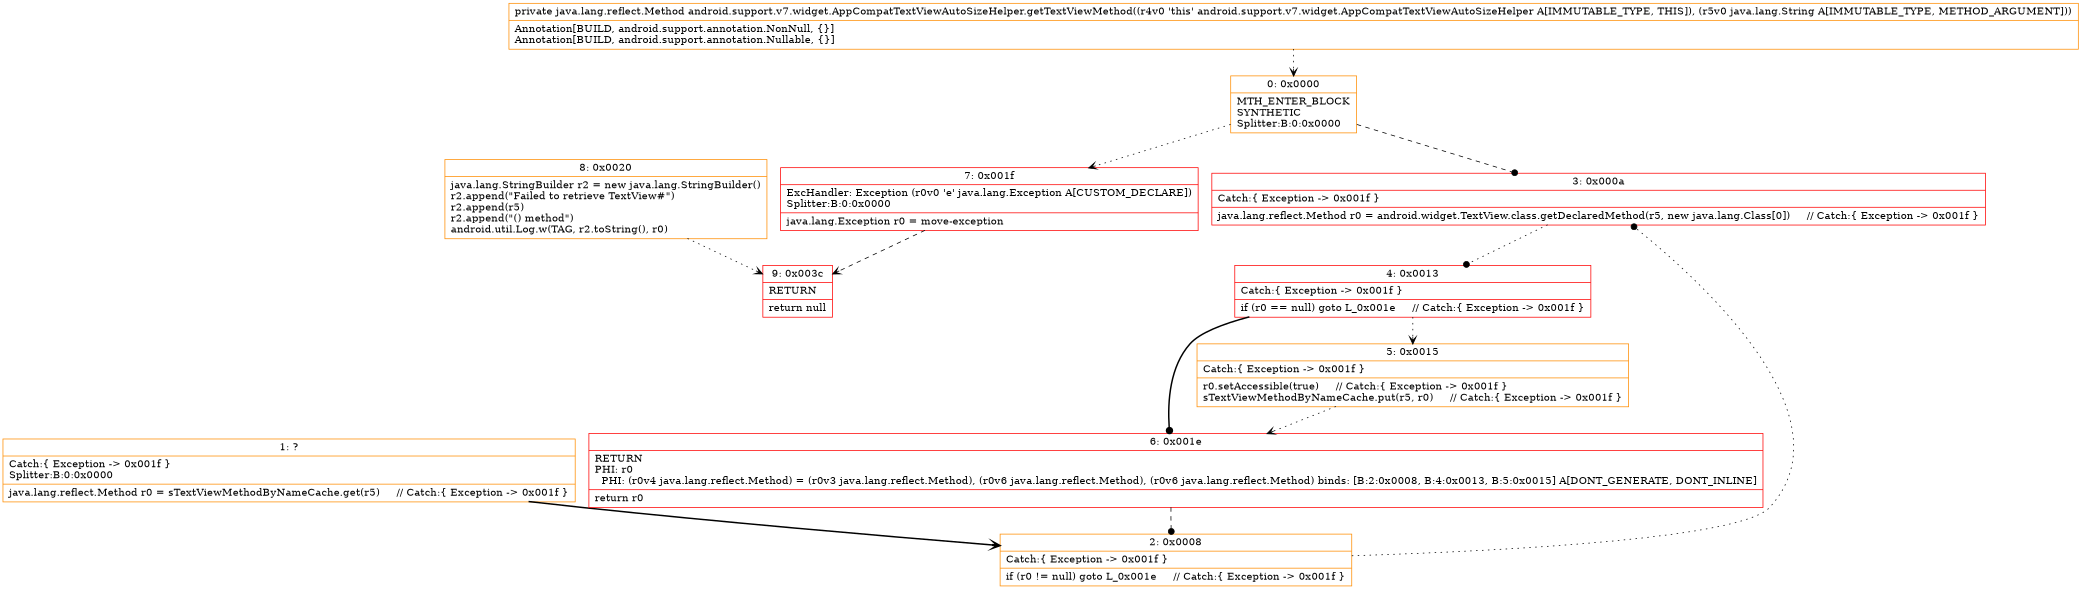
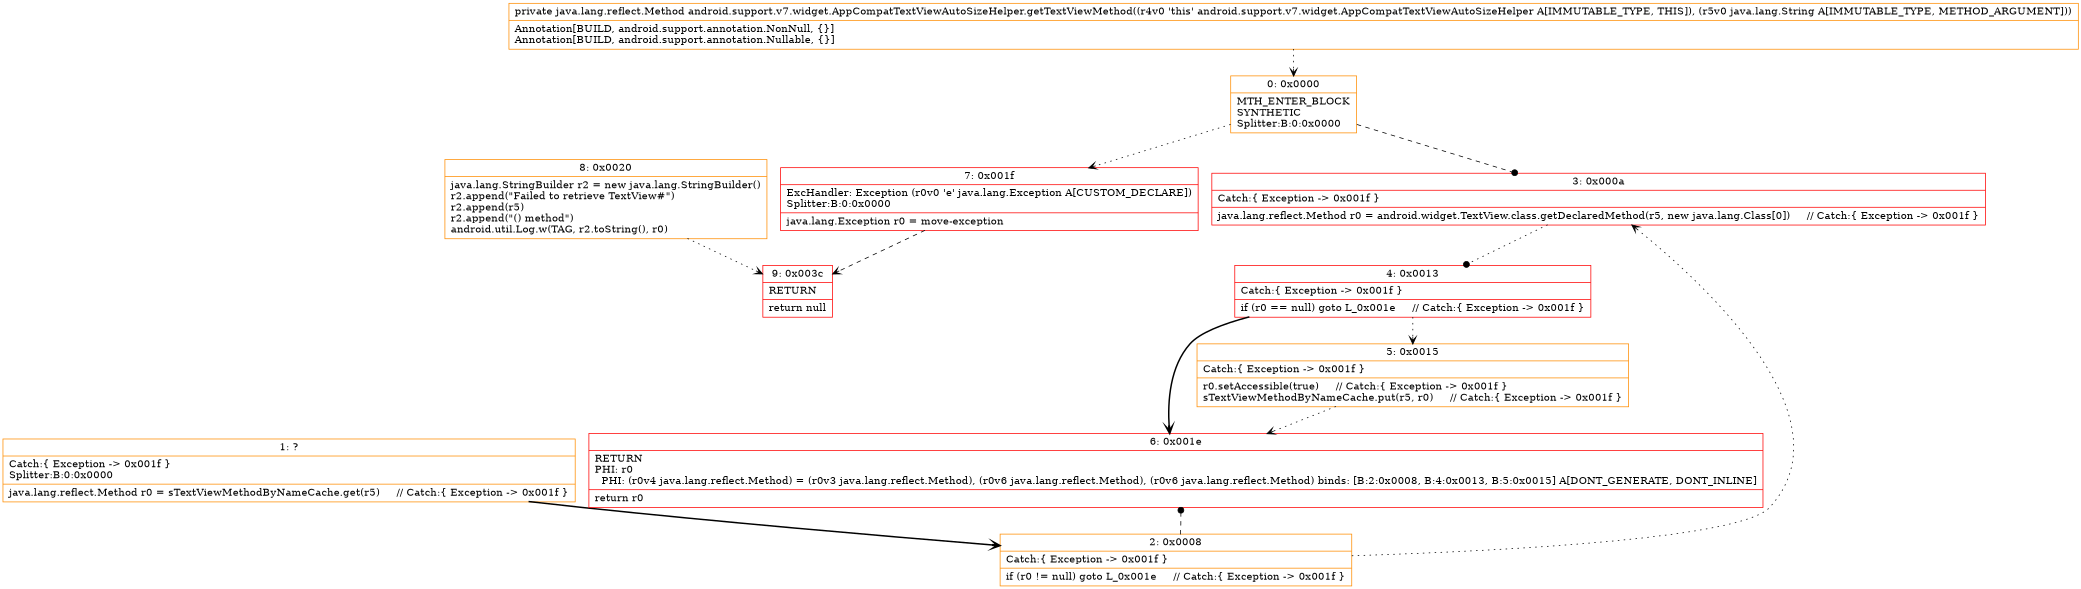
edge "4: 0x0013" -> "6: 0x001e": arrowhead dot -> vee
edge "6: 0x001e" -> "2: 0x0008": reversed
edge "2: 0x0008" -> "3: 0x000a": arrowhead dot -> vee
